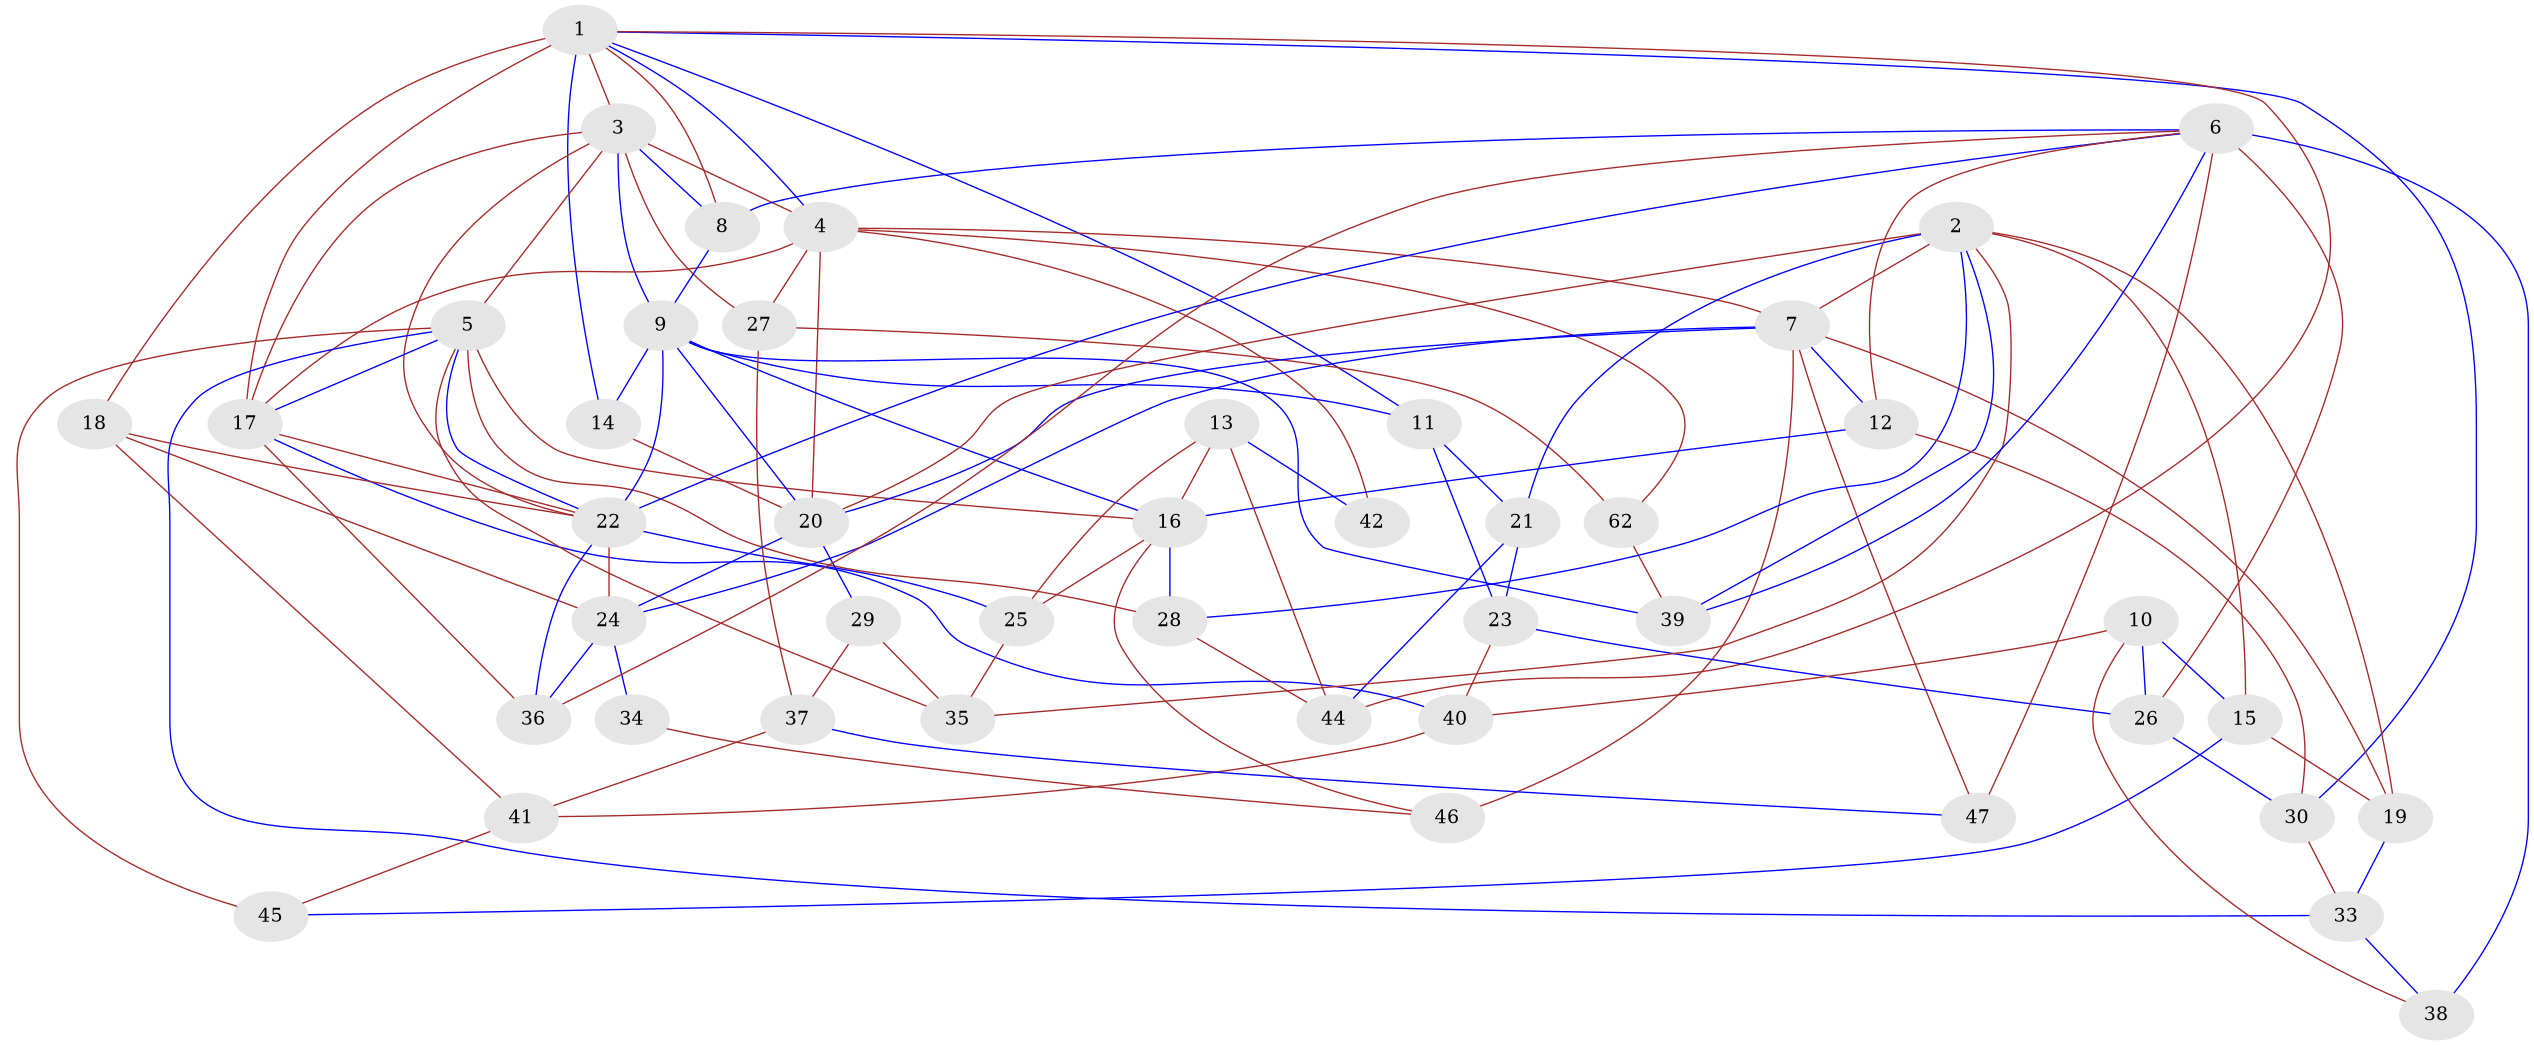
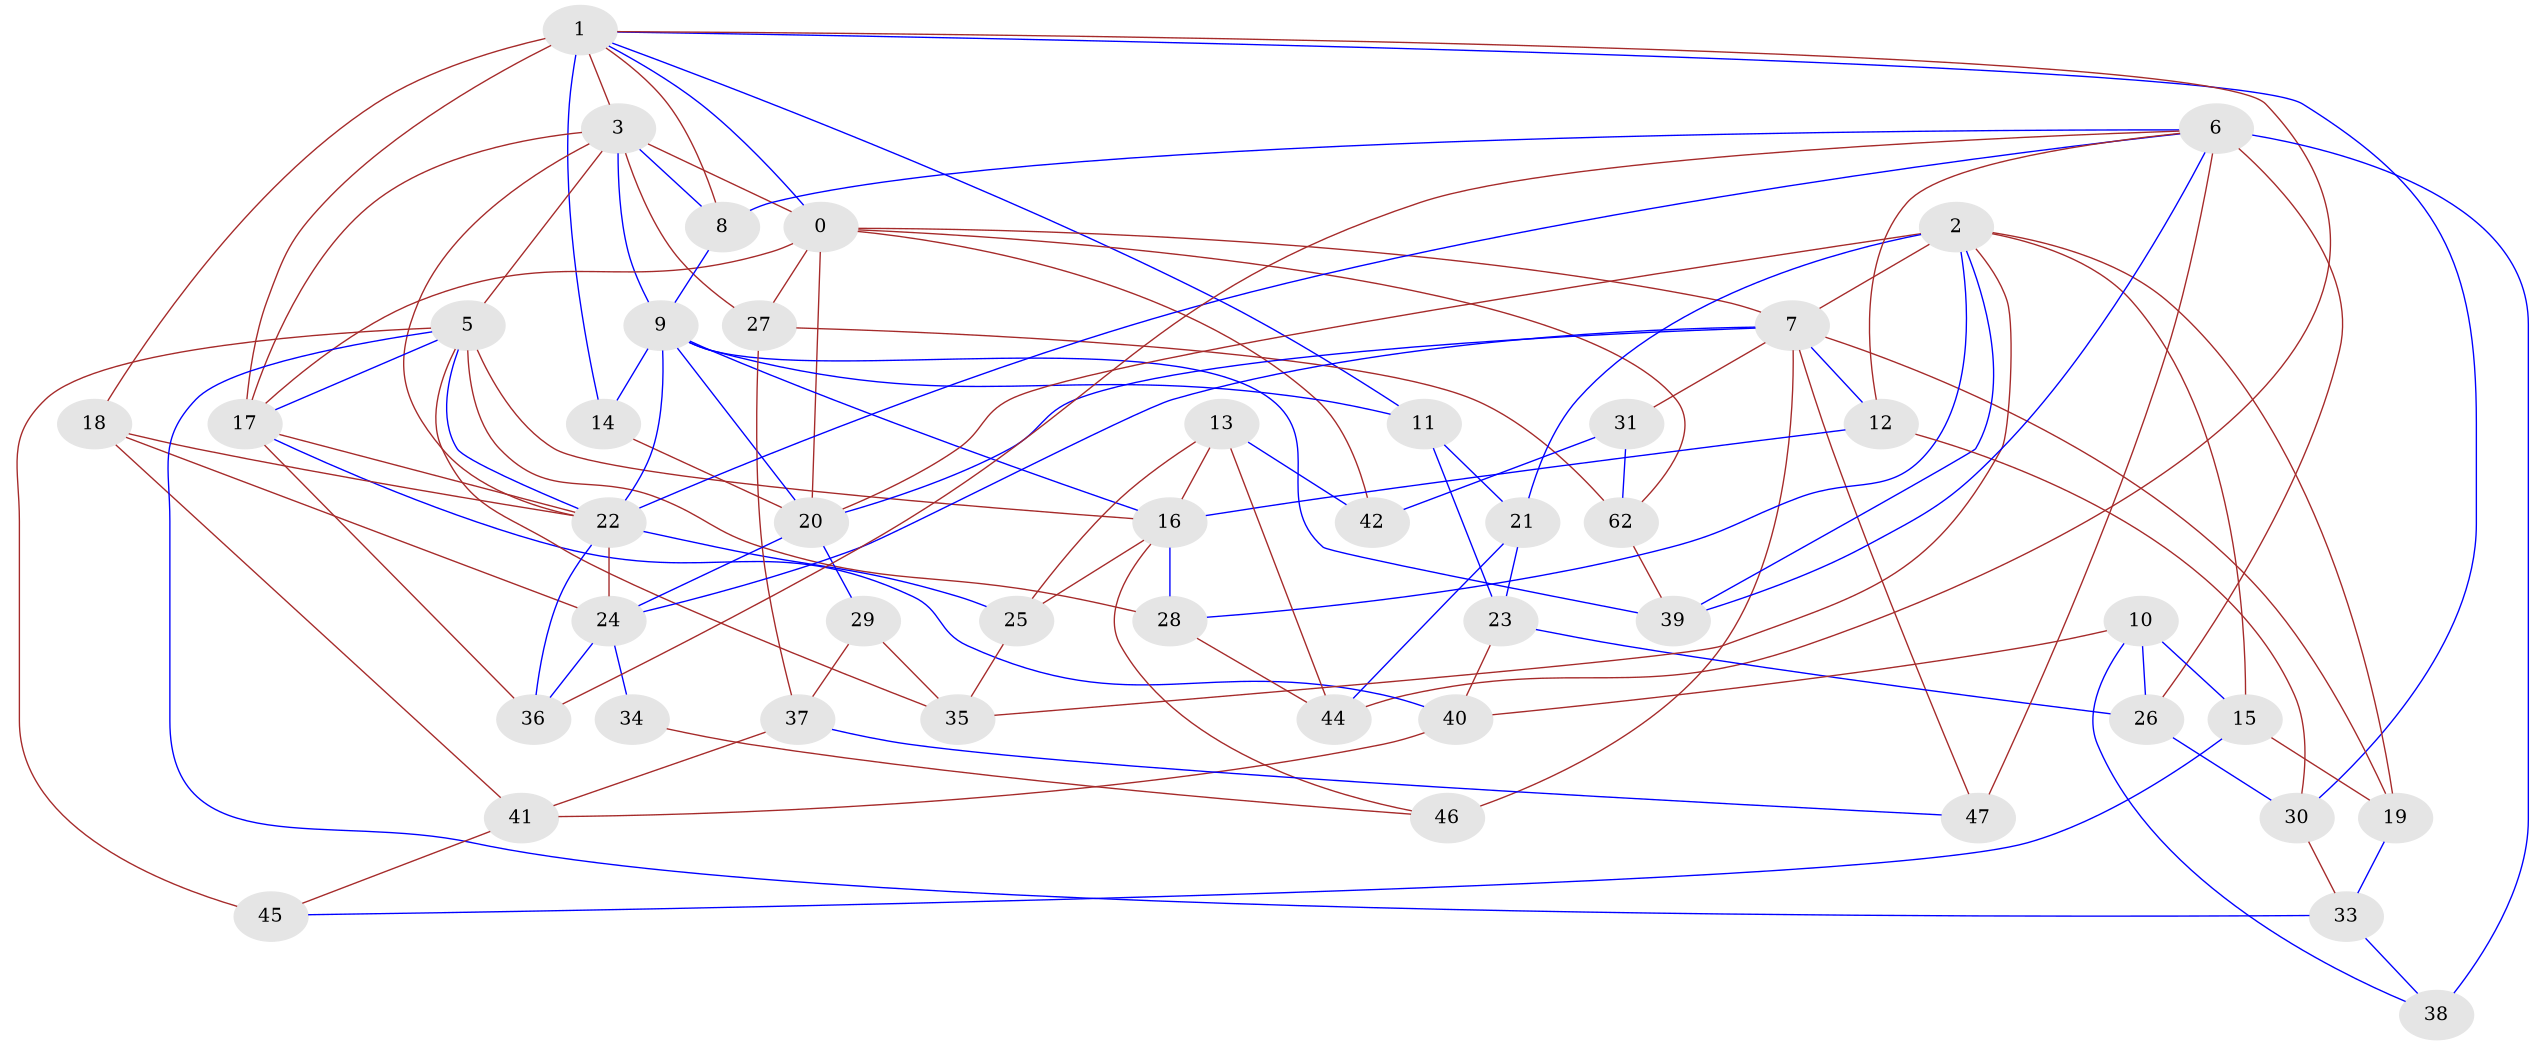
node "4": label "4" -> "0"
node "31": added
edge "10" -- "38": color brown -> blue
